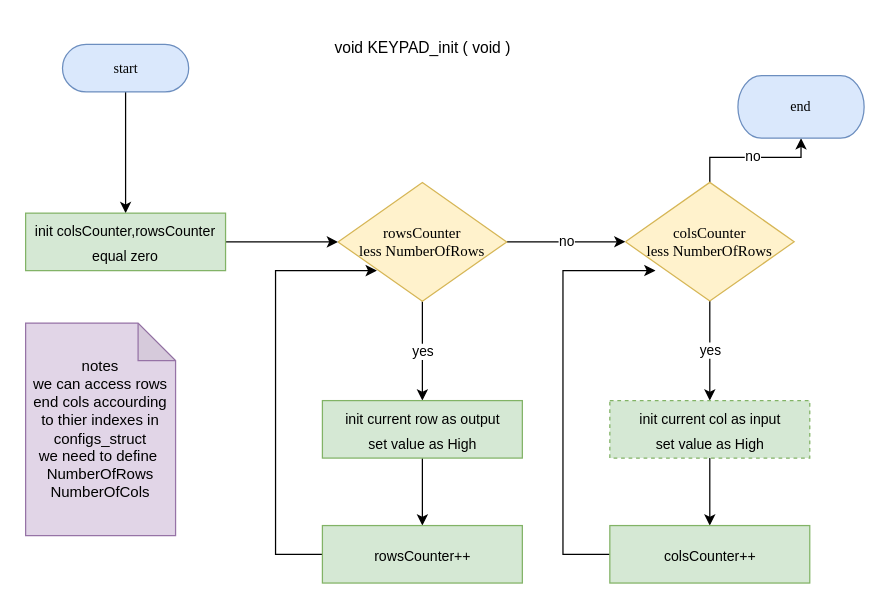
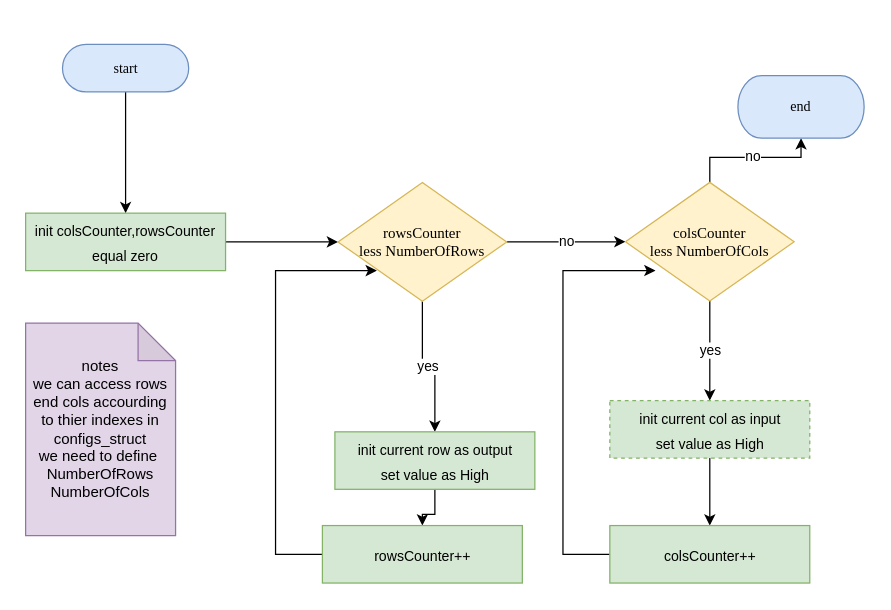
node "void KEYPAD_init ( void )": removed
node "colsCounter less NumberOfRows": label "colsCounter less NumberOfRows" -> "colsCounter less NumberOfCols"
node "init current row as output set value as High": moved (423, 429) -> (435, 461)
